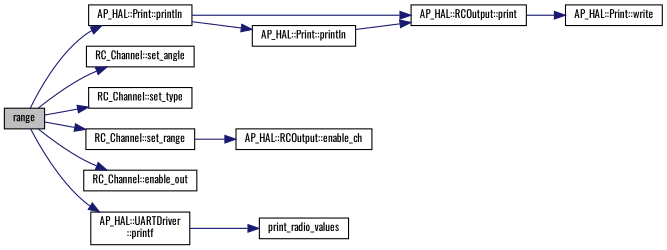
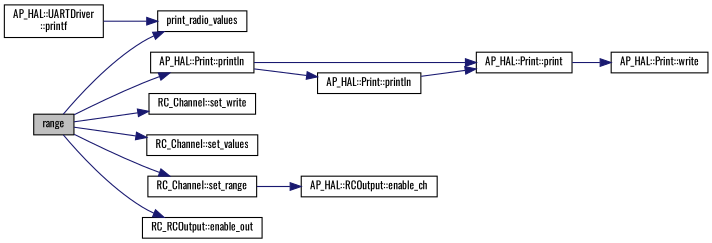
node "AP_HAL::RCOutput::print": label "AP_HAL::RCOutput::print" -> "AP_HAL::Print::print"
node "RC_Channel::set_angle": label "RC_Channel::set_angle" -> "RC_Channel::set_write"
node "RC_Channel::set_type": label "RC_Channel::set_type" -> "RC_Channel::set_values"
edge "range" -> "AP_HAL::UARTDriver ::printf": now "range" -> "print_radio_values"
node "RC_Channel::enable_out": label "RC_Channel::enable_out" -> "RC_RCOutput::enable_out"
